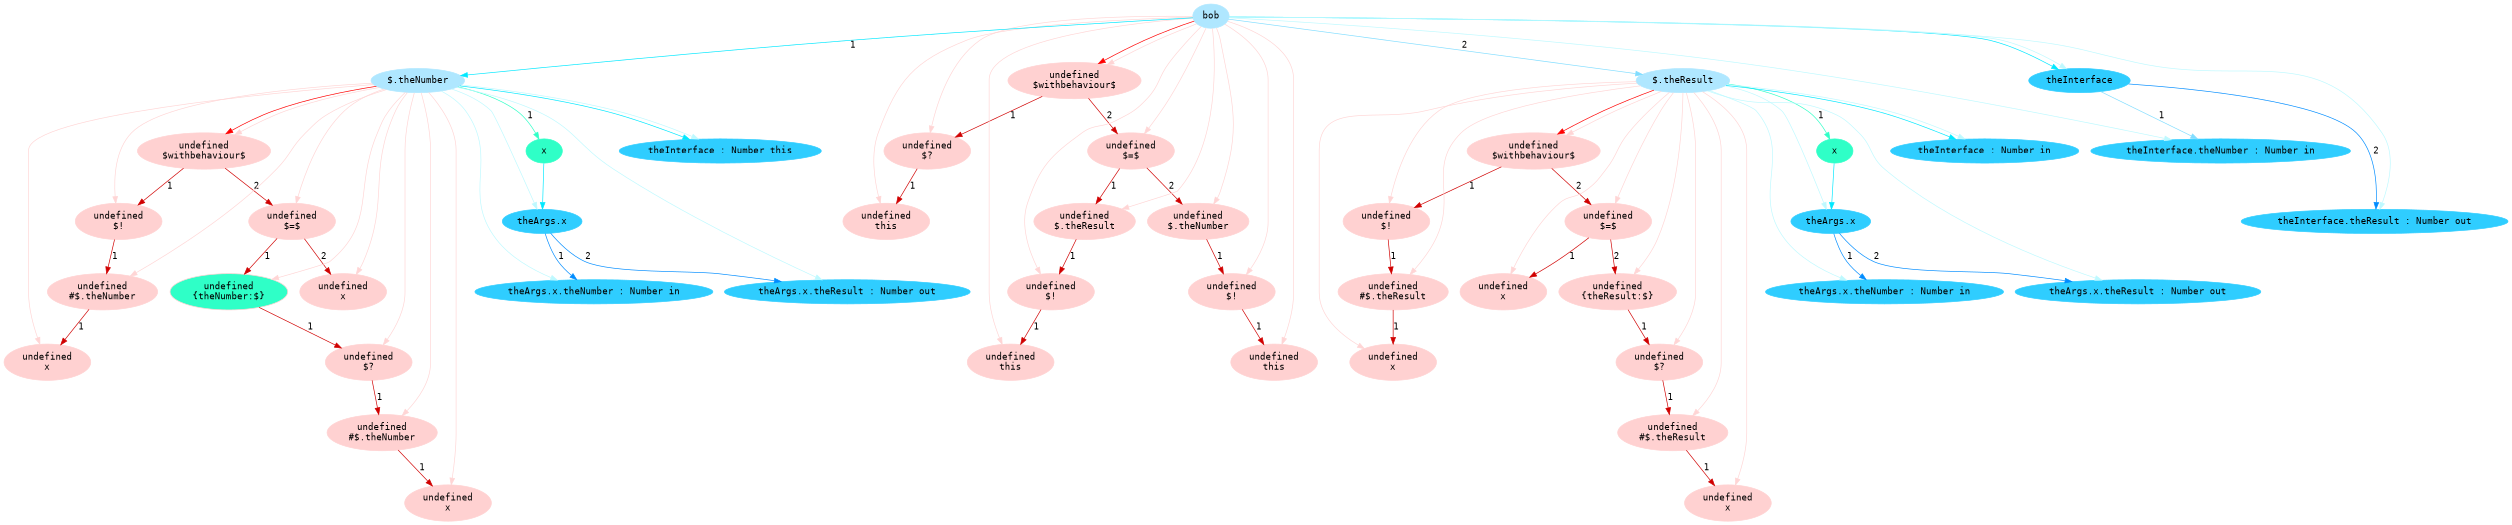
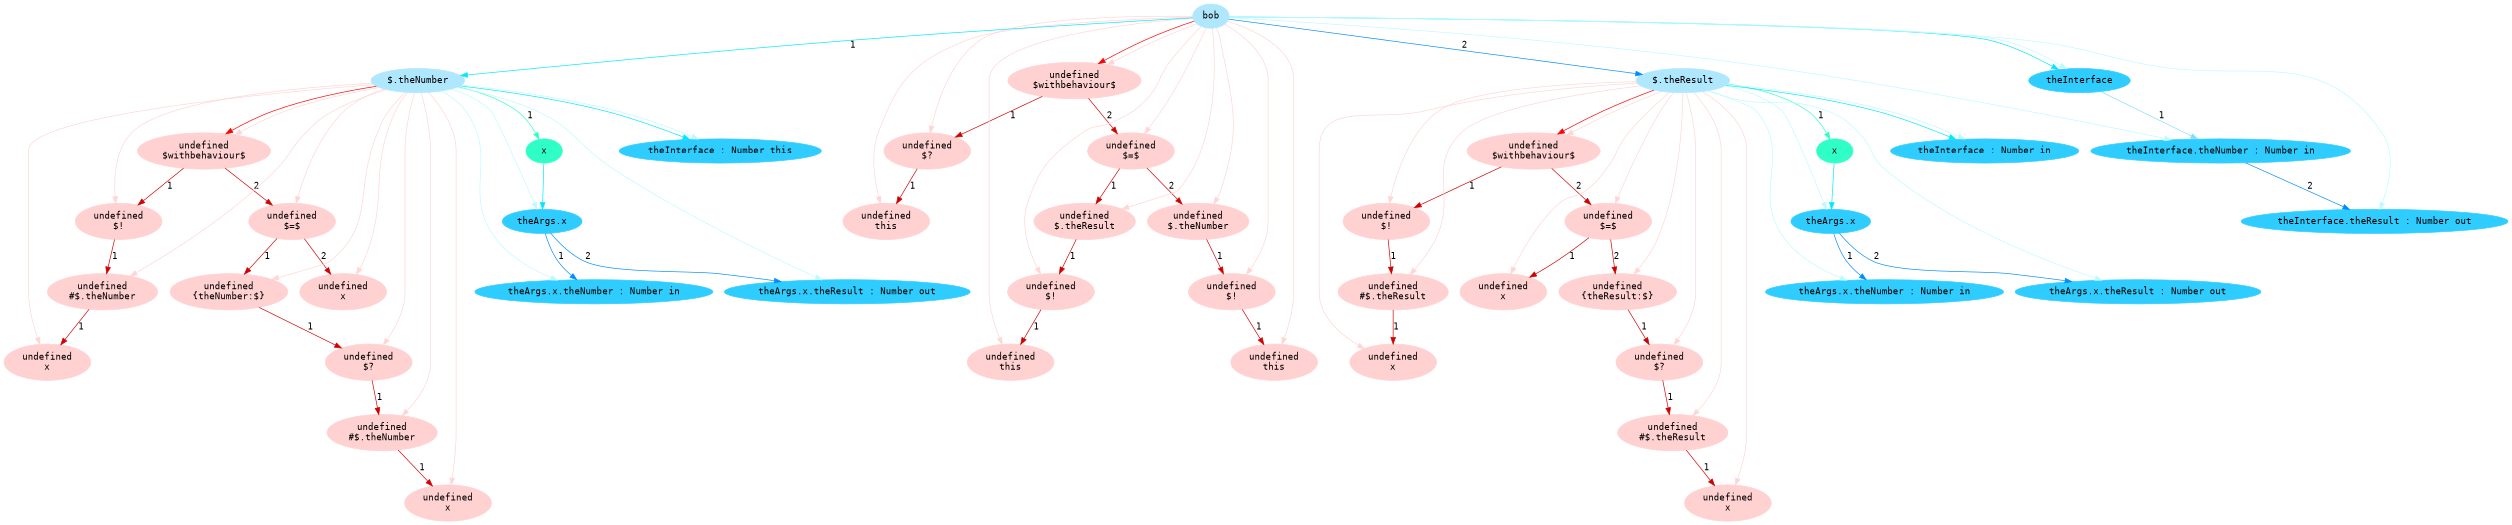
edge "bob" -> "$.theResult": color #81ddff -> #008cff
edge "theInterface" -> "theInterface.theResult : Number out": now "theInterface.theNumber : Number in" -> "theInterface.theResult : Number out"
node "undefined {theNumber:$}": fillcolor #2fffc7 -> #ffd1d1
